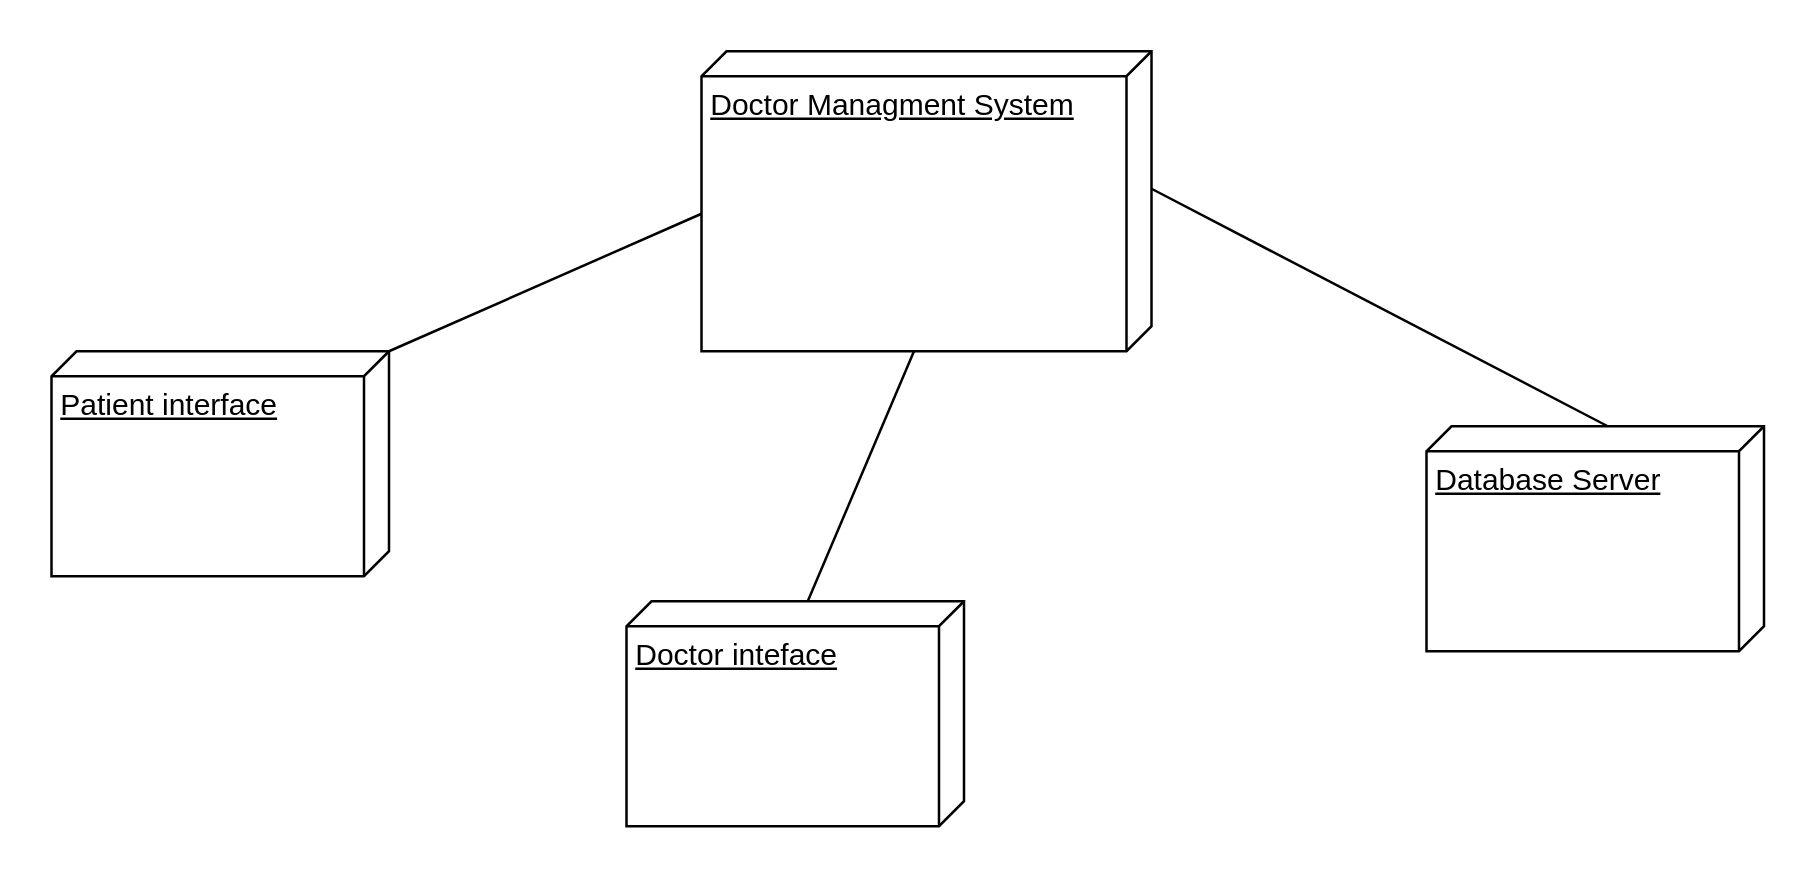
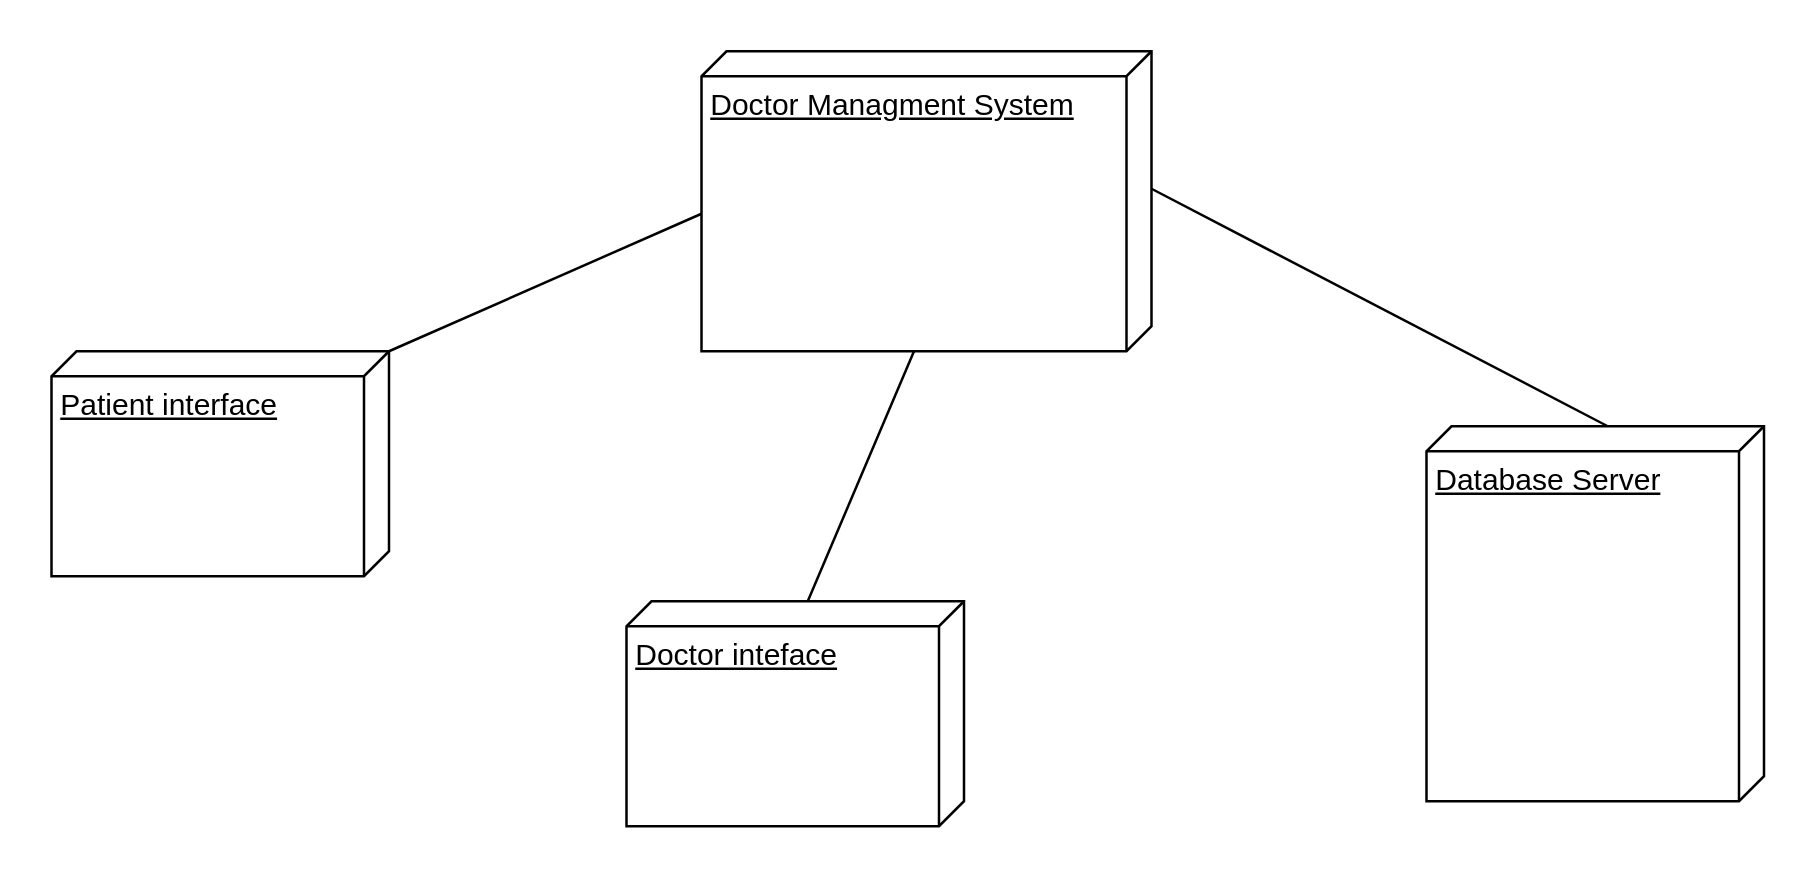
node "Database Server": size 338x225 -> 338x375
